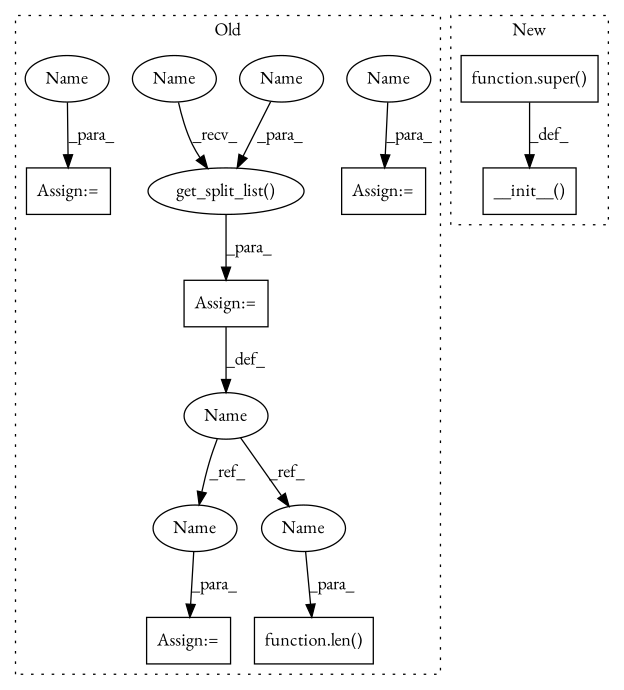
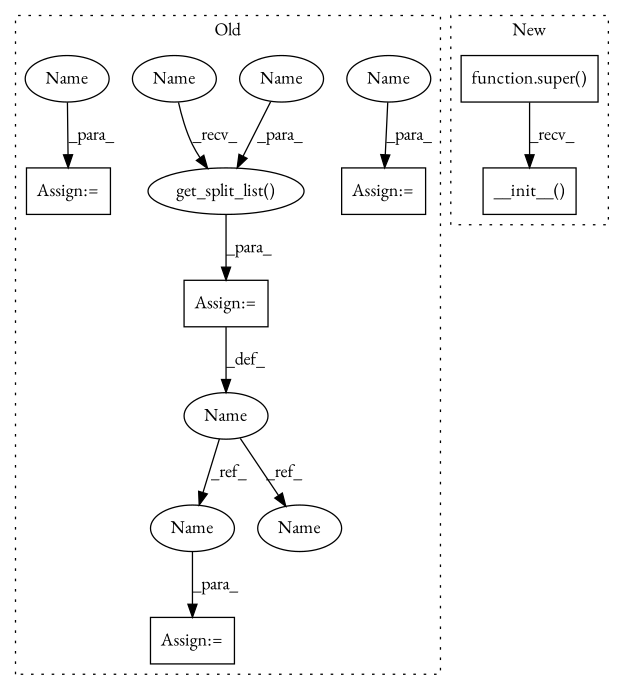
edge "function.super()" -> "__init__()": label "_def_" -> "_recv_"
node "function.len()": removed
